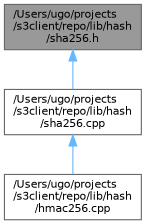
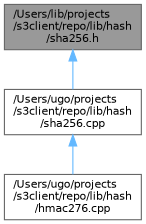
node "/Users/ugo/projects /s3client/repo/lib/hash /sha256.h": label "/Users/ugo/projects /s3client/repo/lib/hash /sha256.h" -> "/Users/lib/projects /s3client/repo/lib/hash /sha256.h"
node "/Users/ugo/projects /s3client/repo/lib/hash /hmac256.cpp": label "/Users/ugo/projects /s3client/repo/lib/hash /hmac256.cpp" -> "/Users/ugo/projects /s3client/repo/lib/hash /hmac276.cpp"
